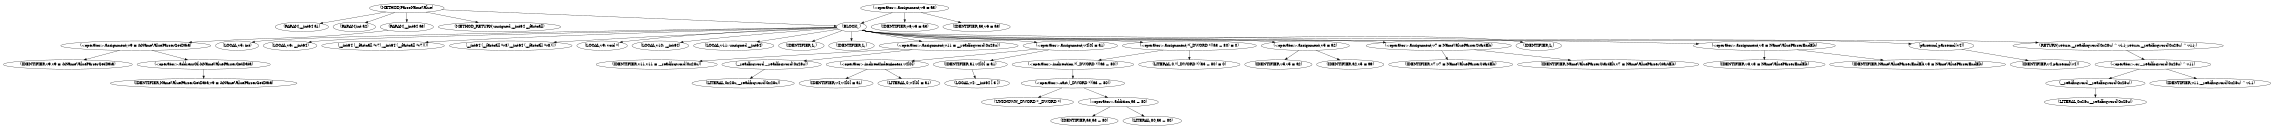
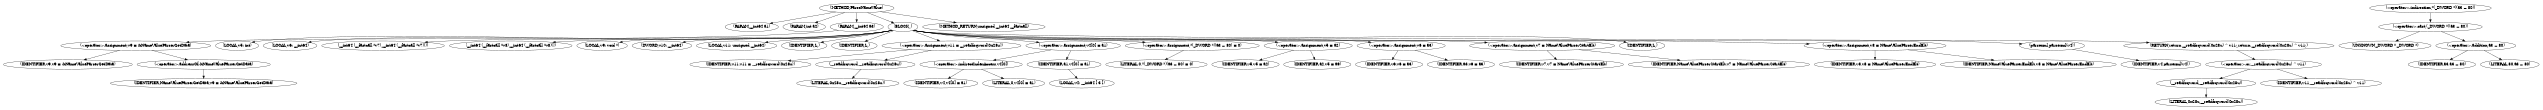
edge "(<operator>.assignment,v6 = a3)" -> "(BLOCK,,)": reversed
node "(LOCAL,v10: __int64)": label "(LOCAL,v10: __int64)" -> "(DWORD,v10: __int64)"
edge "(<operator>.assignment,*(_DWORD *)(a3 + 80) = 0)" -> "(<operator>.indirection,*(_DWORD *)(a3 + 80))": removed
